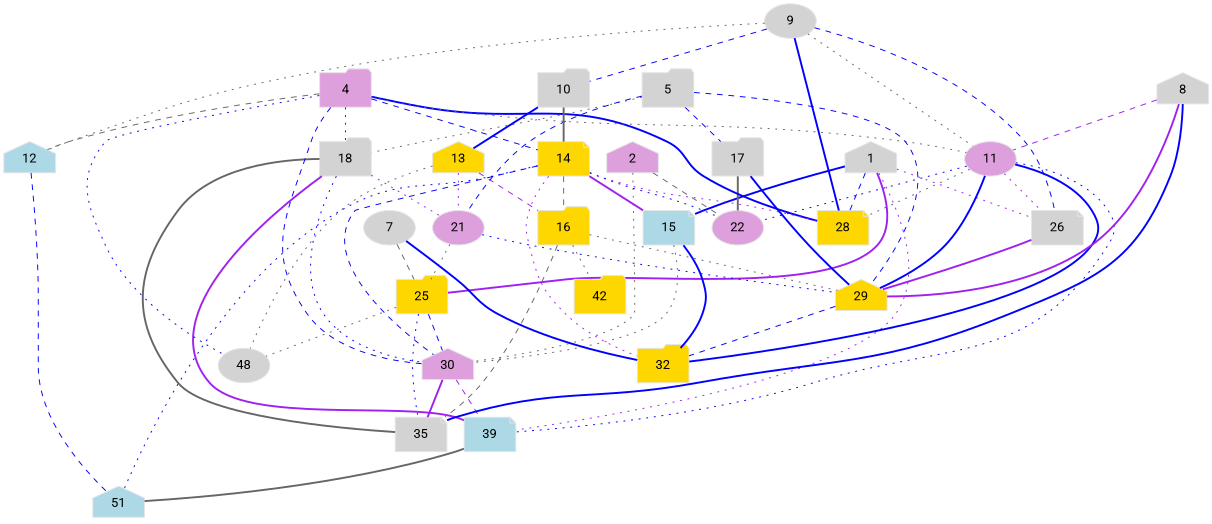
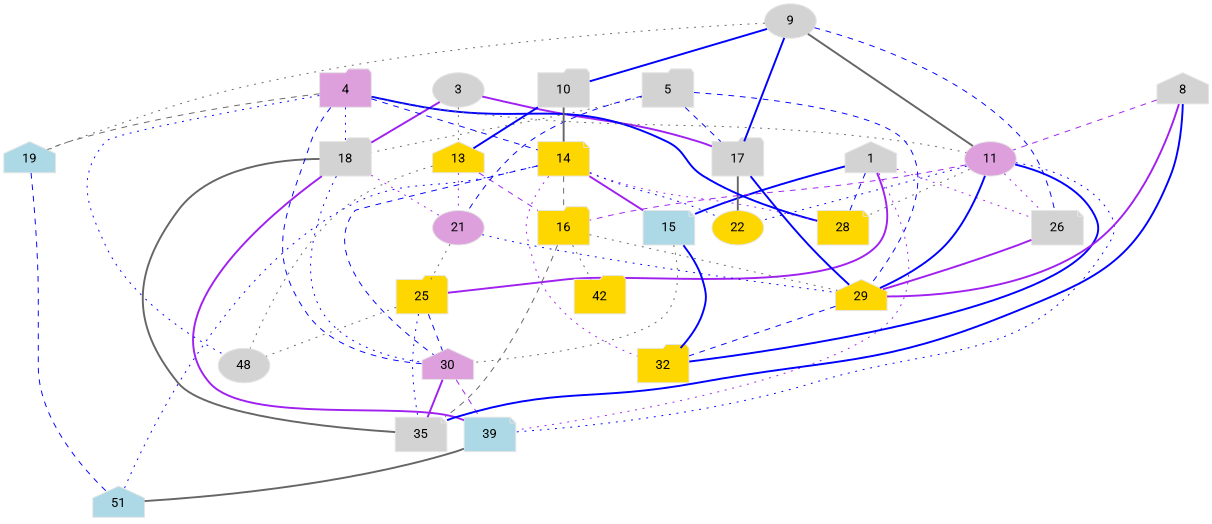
edge "9" -- "10": style dashed -> bold
node "3": added
edge "9" -- "11": style dotted -> bold
edge "9" -- "28": now "9" -- "17"
node "12": label "12" -> "19"
node "2": removed
edge "11" -- "16": added
node "7": removed
node "22": fillcolor plum -> gold
